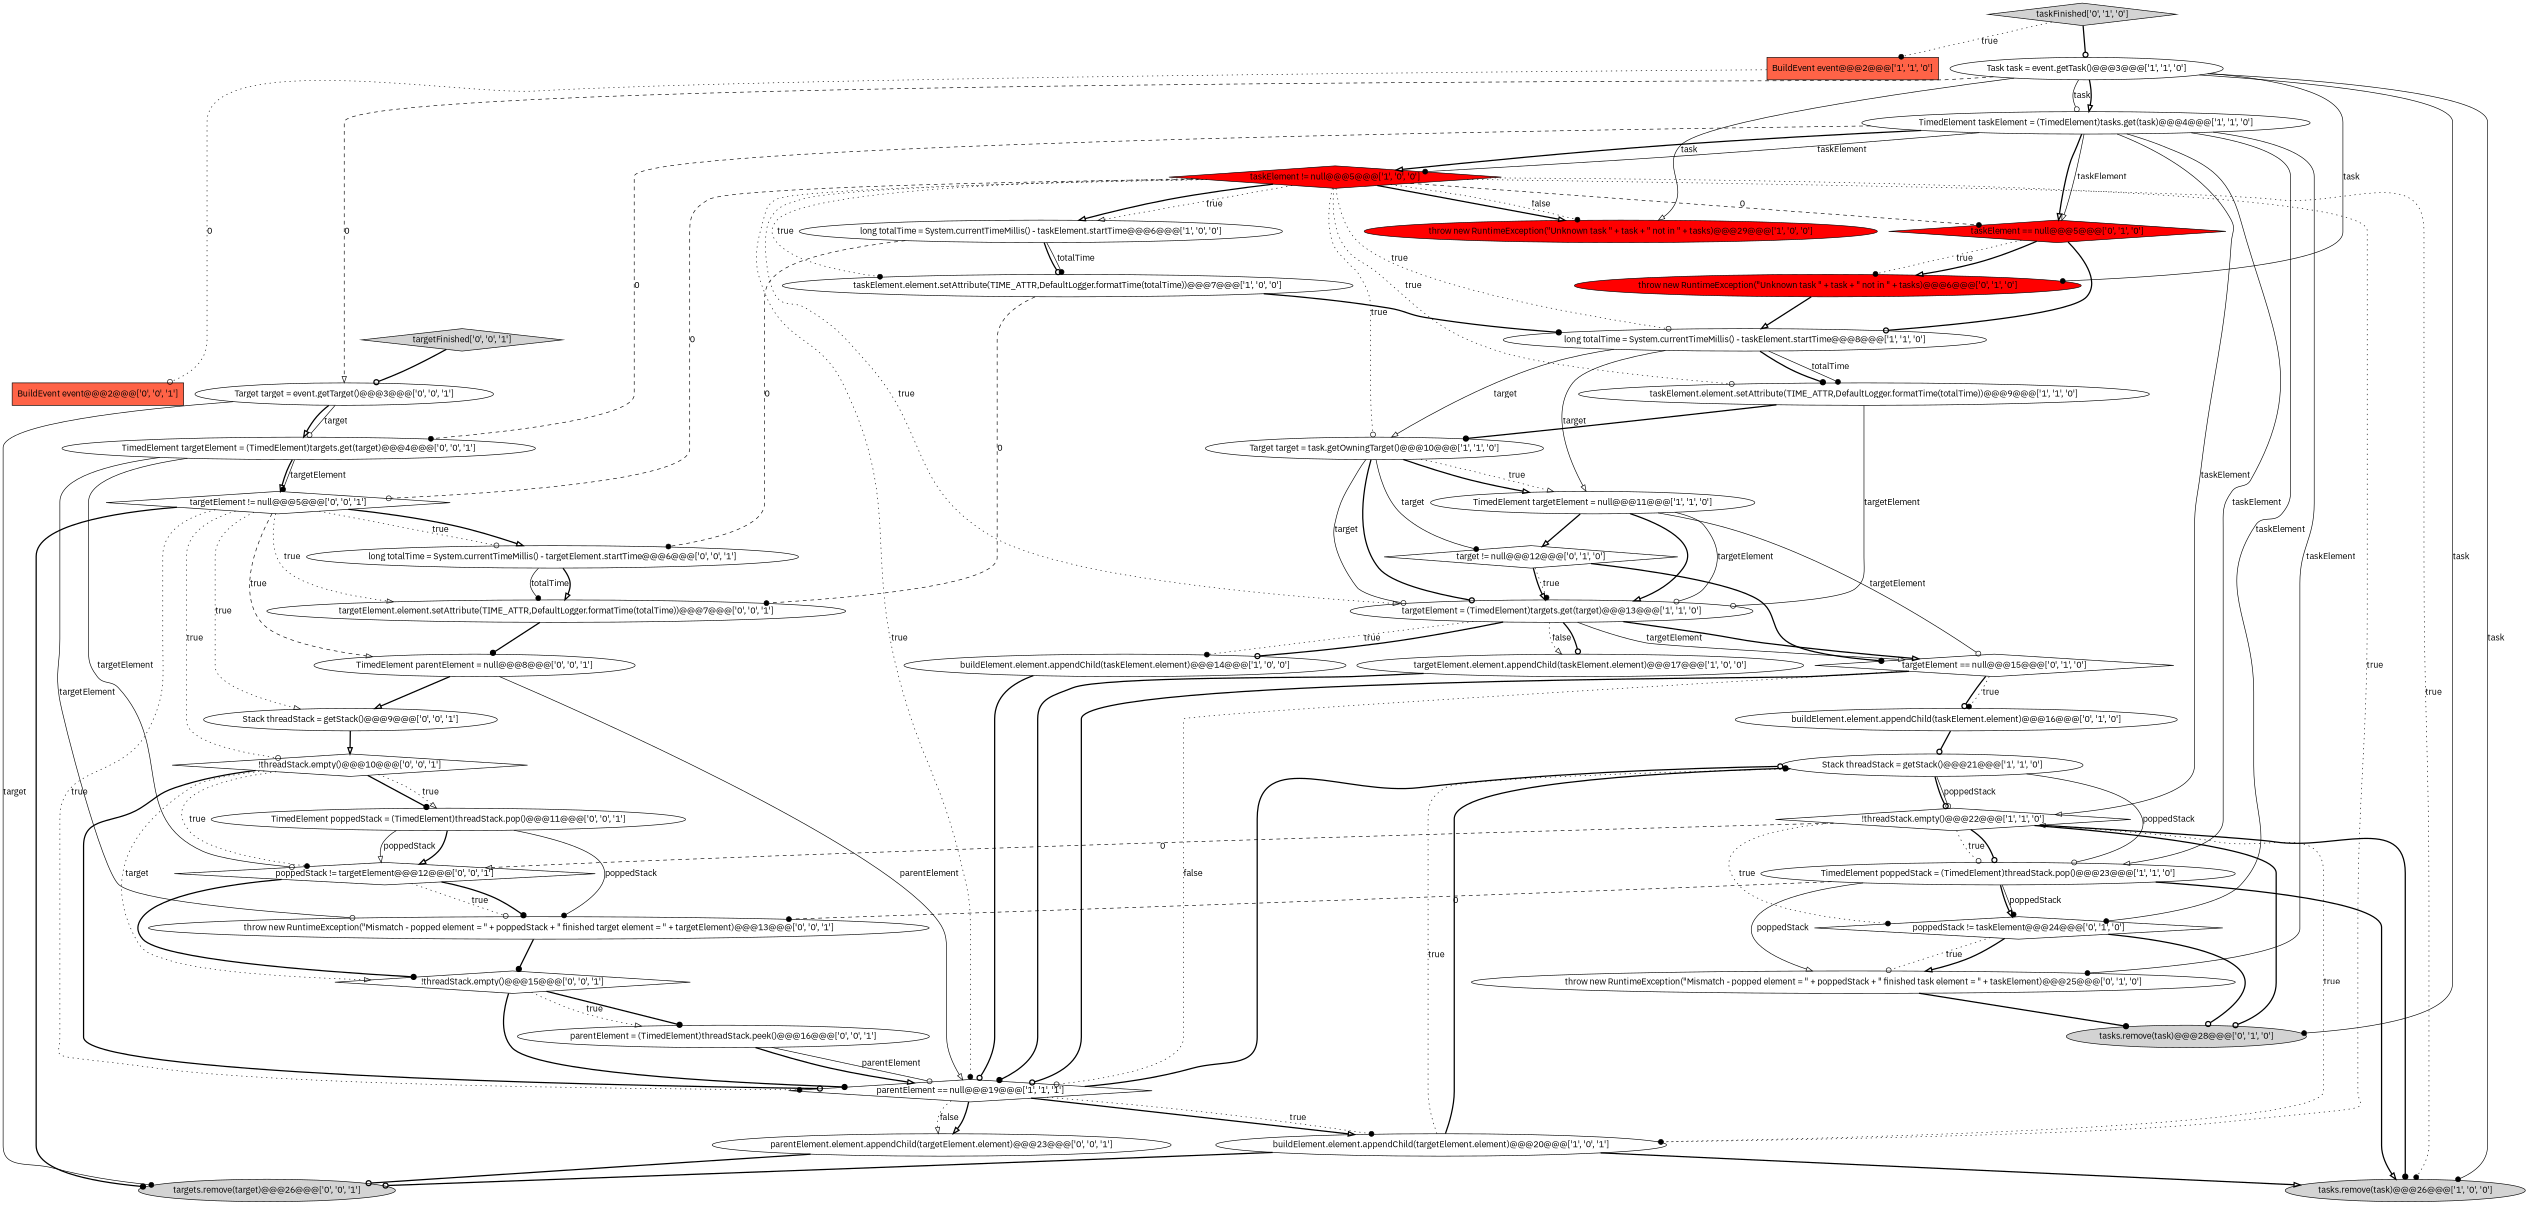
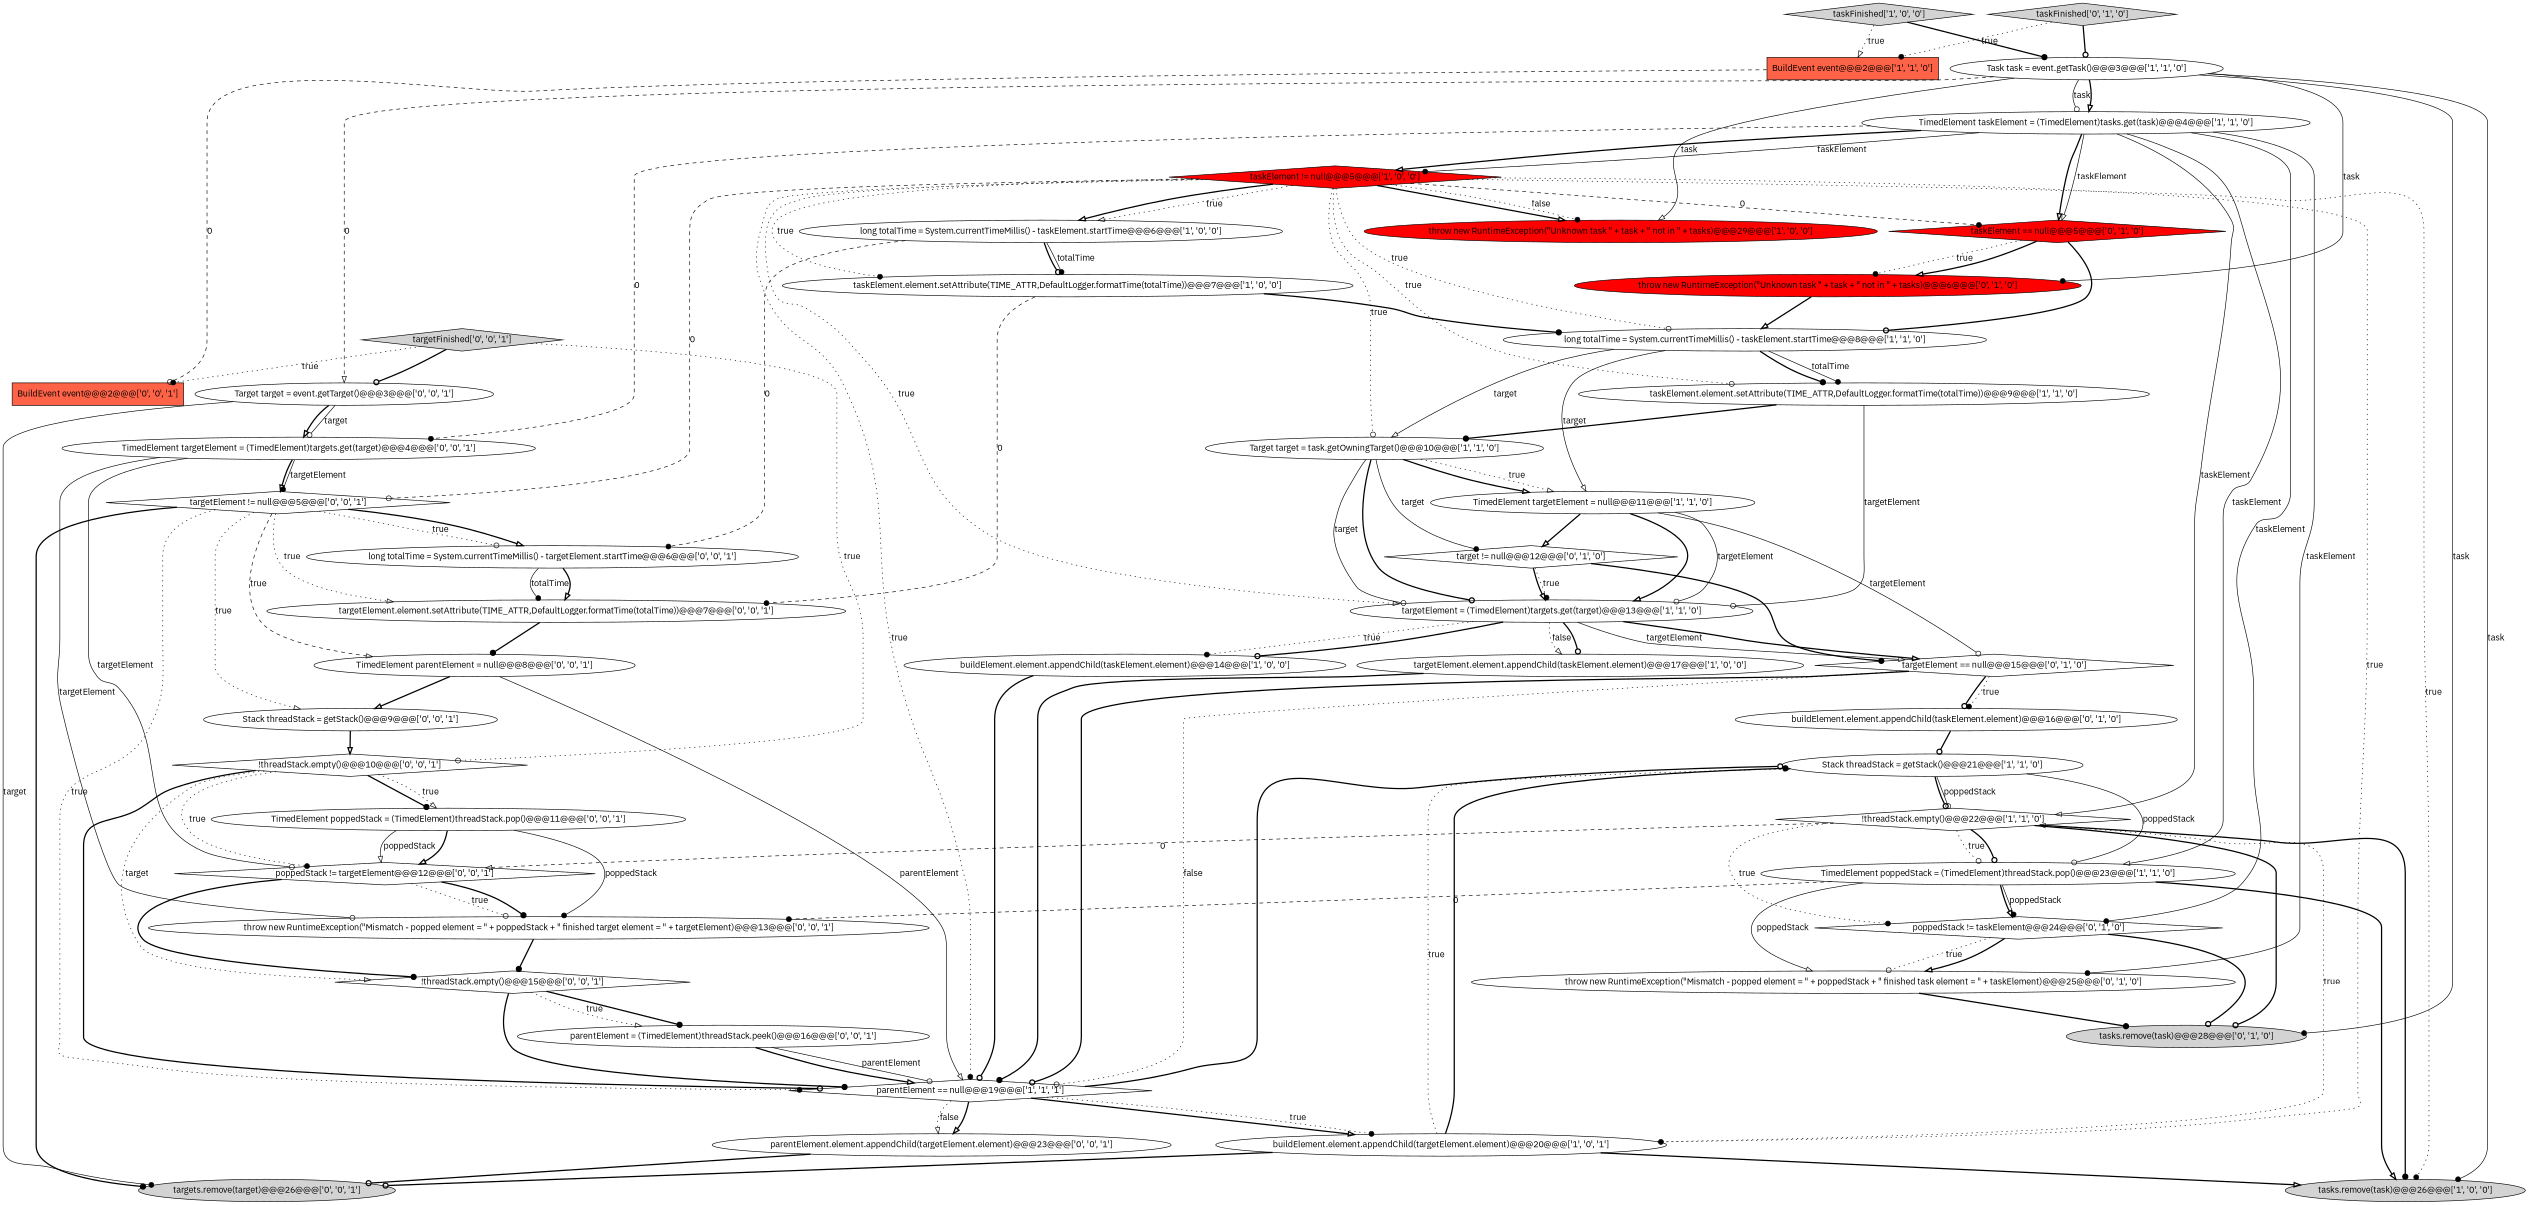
node "taskFinished['1', '0', '0']": added
edge "BuildEvent event@@@2@@@['1', '1', '0']" -> "BuildEvent event@@@2@@@['0', '0', '1']": style dotted -> dashed
edge "targetFinished['0', '0', '1']" -> "BuildEvent event@@@2@@@['0', '0', '1']": added, label "true"
edge "targetElement != null@@@5@@@['0', '0', '1']" -> "!threadStack.empty()@@@10@@@['0', '0', '1']": now "targetFinished['0', '0', '1']" -> "!threadStack.empty()@@@10@@@['0', '0', '1']"
